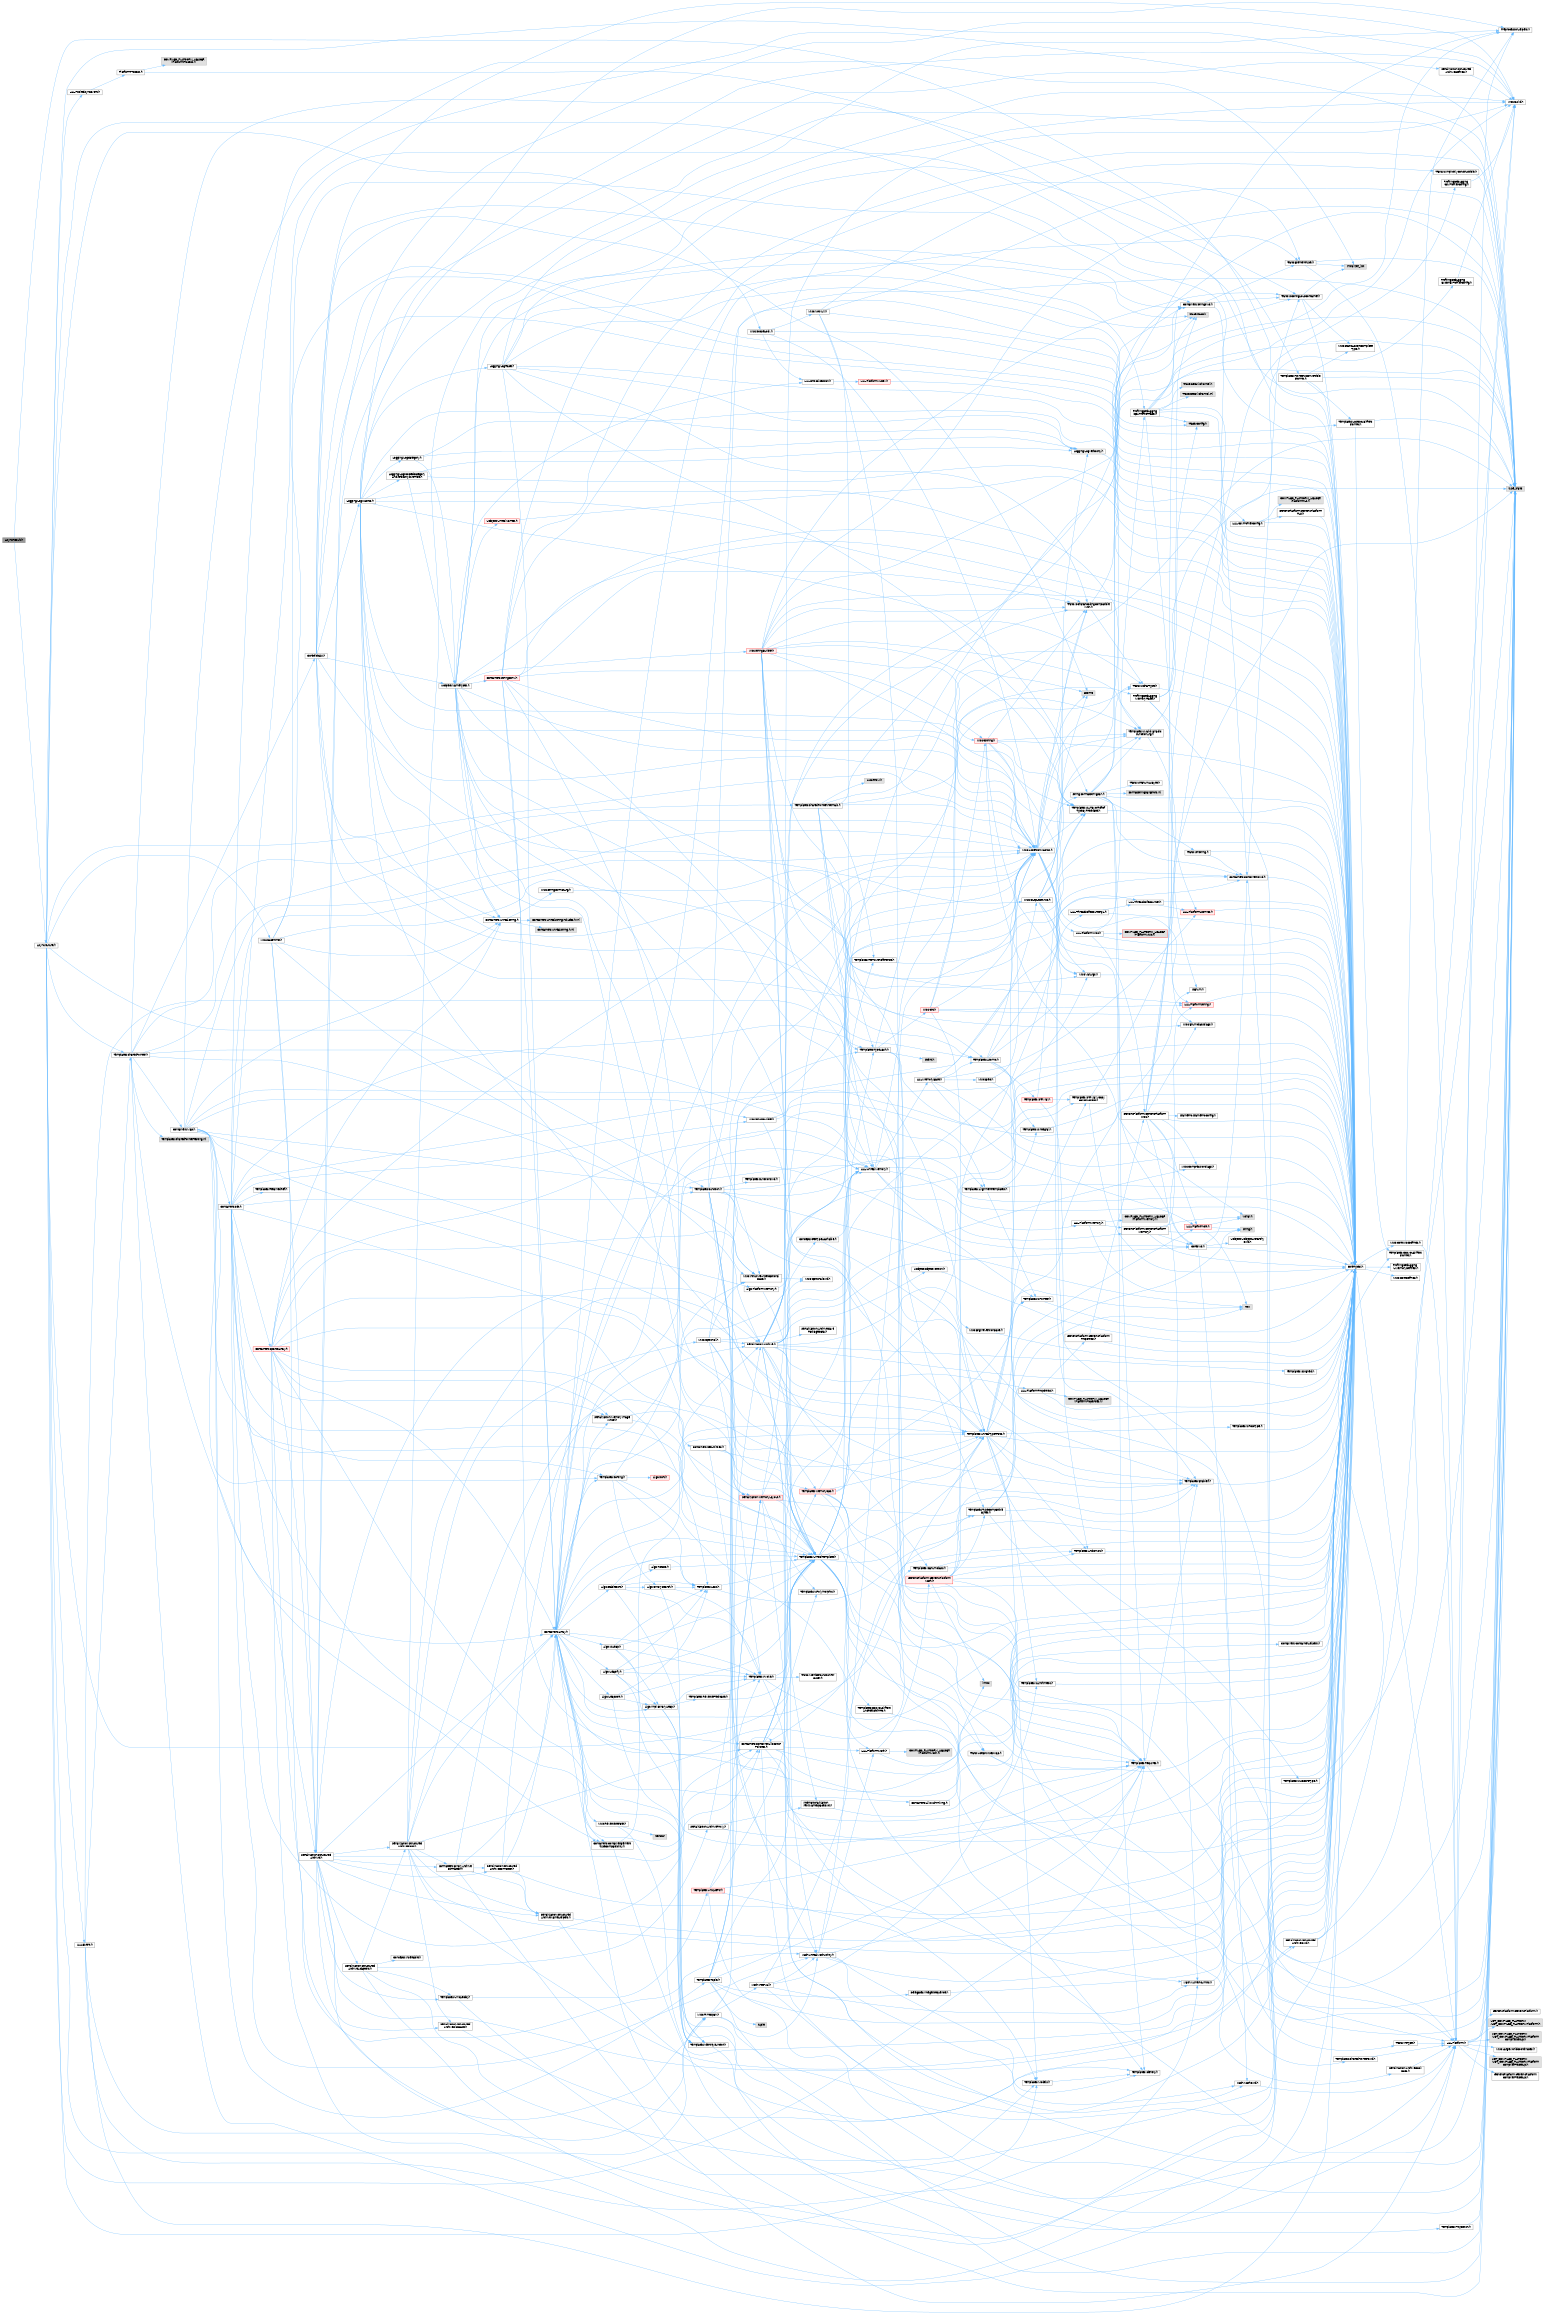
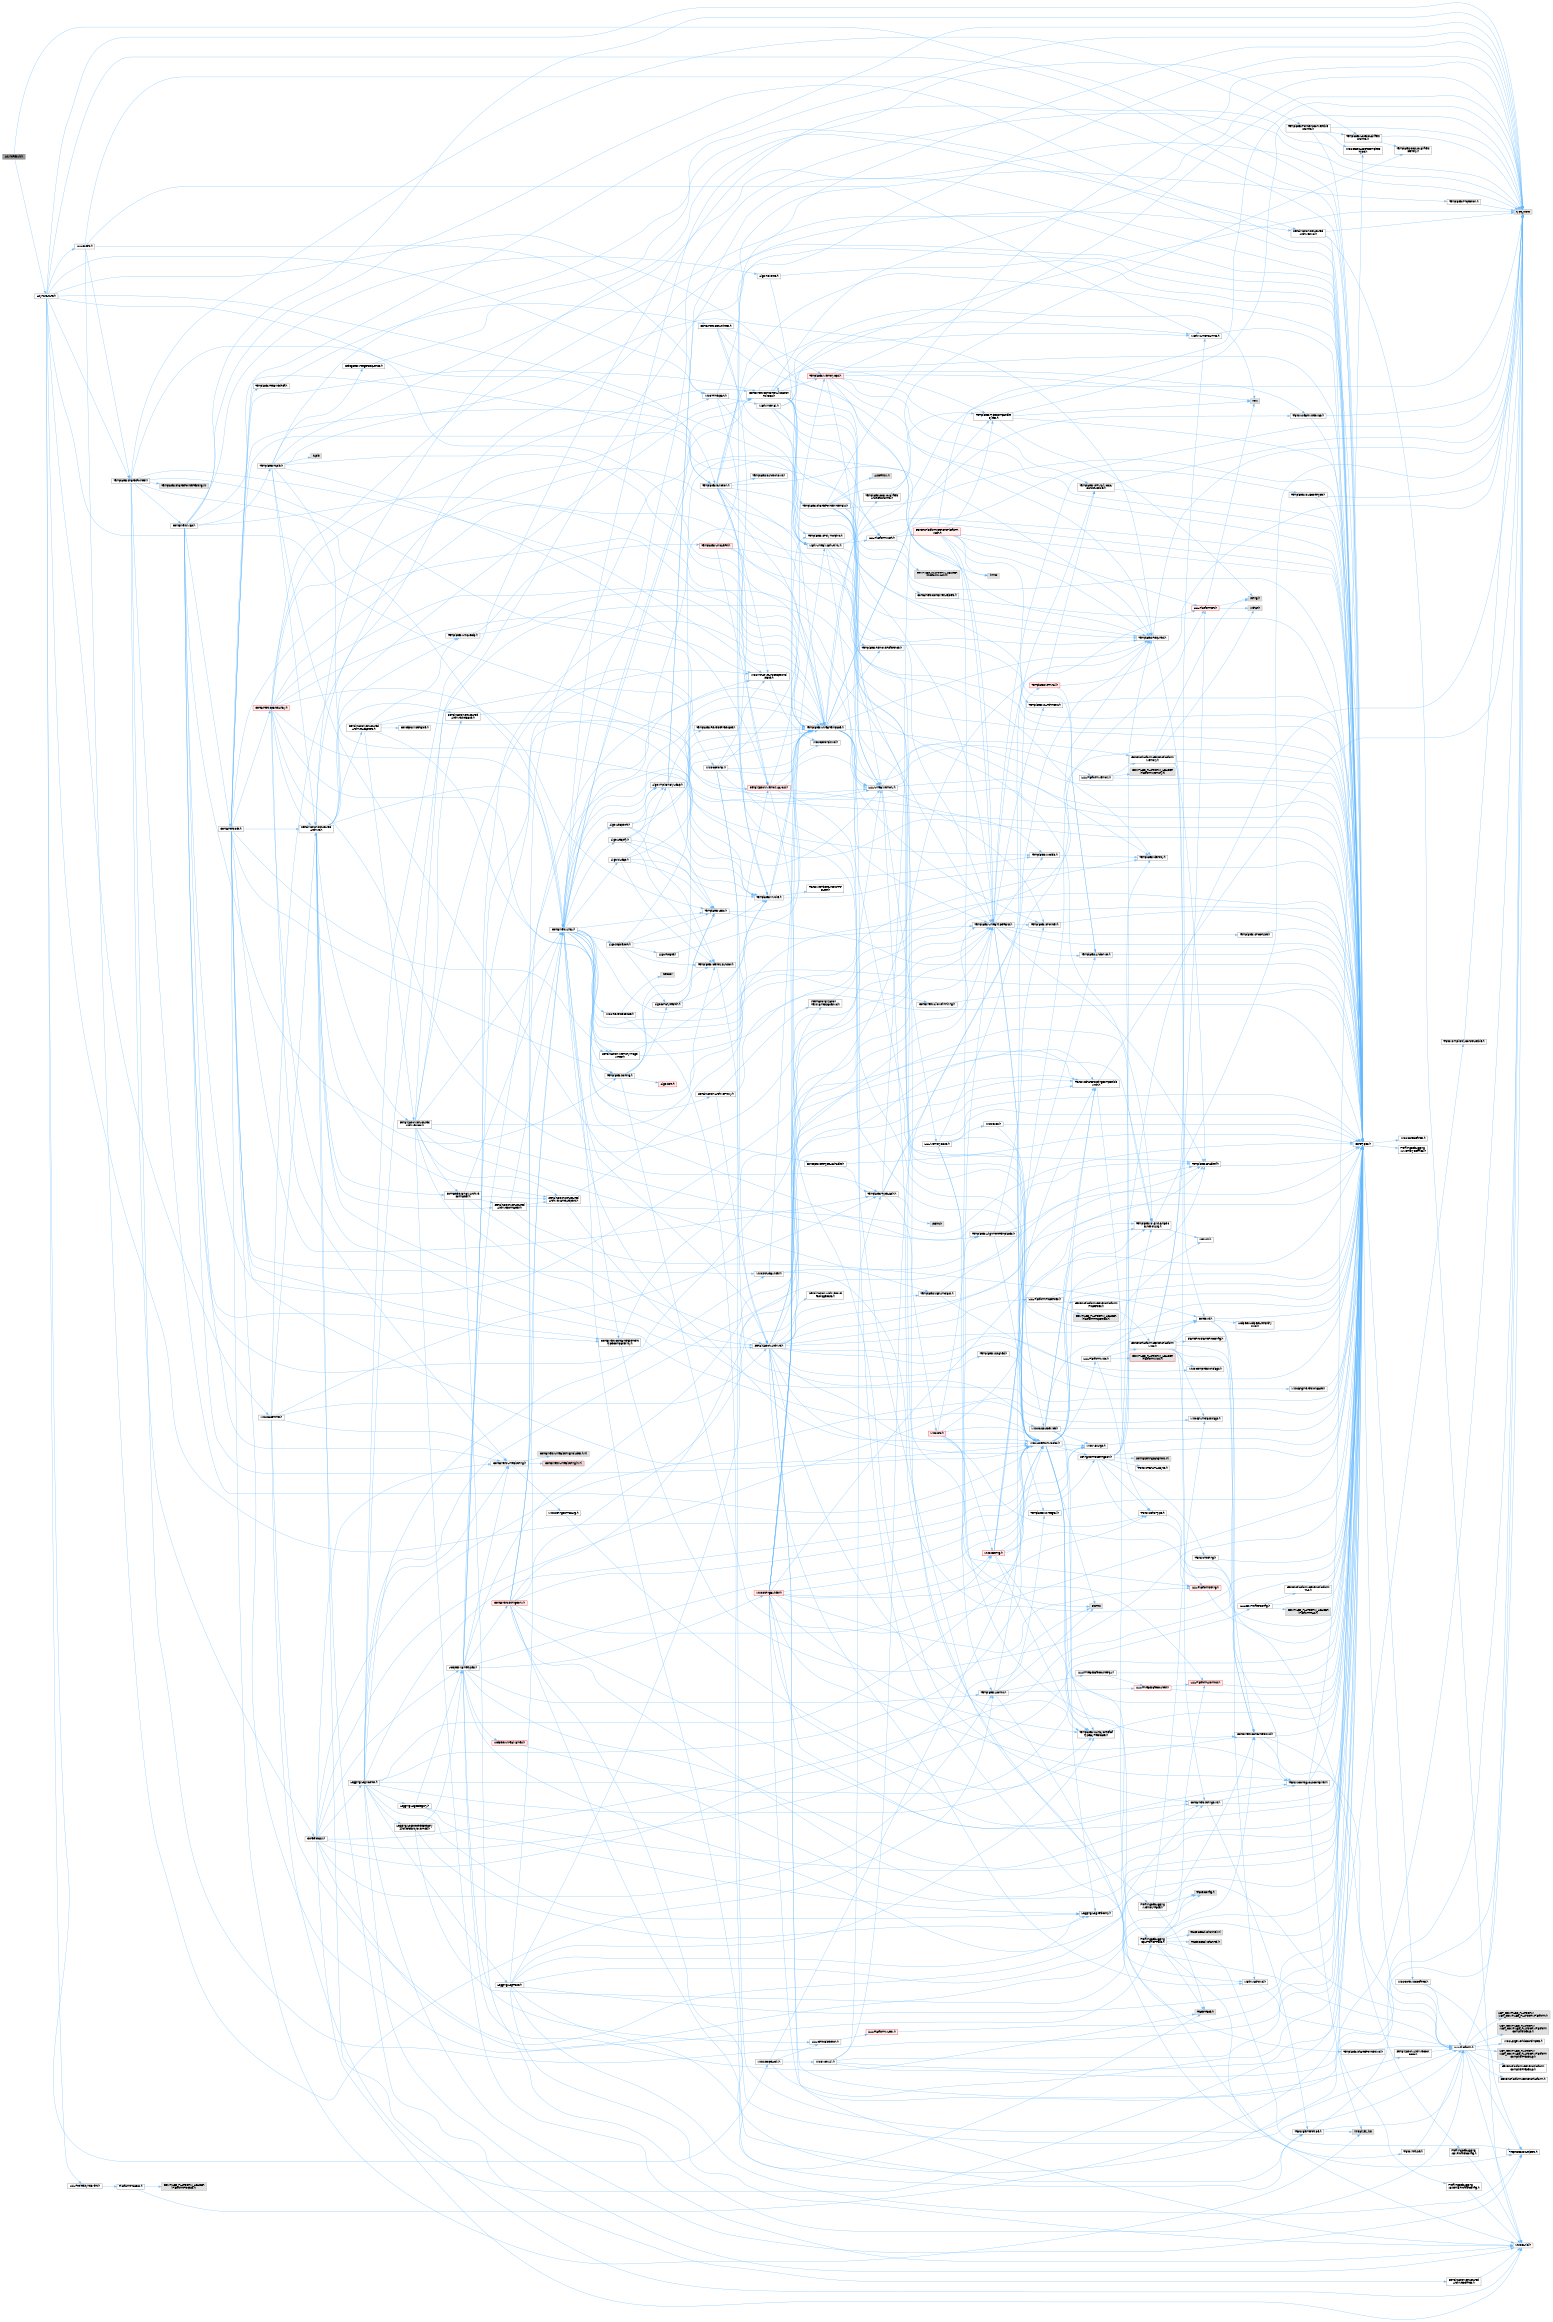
edge "Templates/Tuple.h" -> "Serialization/Structured Archive.h": added
node "HAL/ThreadSafeCounter.h": color grey40 -> red
node "Containers/UnrealString.h.inl": color grey60 -> red
edge "Misc/CString.h" -> "wchar.h": now "Misc/CString.h" -> "HAL/PlatformCrt.h"
node "Templates/CopyQualifiers FromTo.h": label "Templates/CopyQualifiers FromTo.h" -> "Templates/CopyQualifiers Identity.h"
node "UObject/ObjectVersion.h": removed
edge "Containers/Set.h" -> "Containers/SetUtilities.h": now "Templates/RetainedRef.h" -> "Containers/SetUtilities.h"
node "Algo/PlatformMemory.h": label "Algo/PlatformMemory.h" -> "Algo/Reverse.h"
